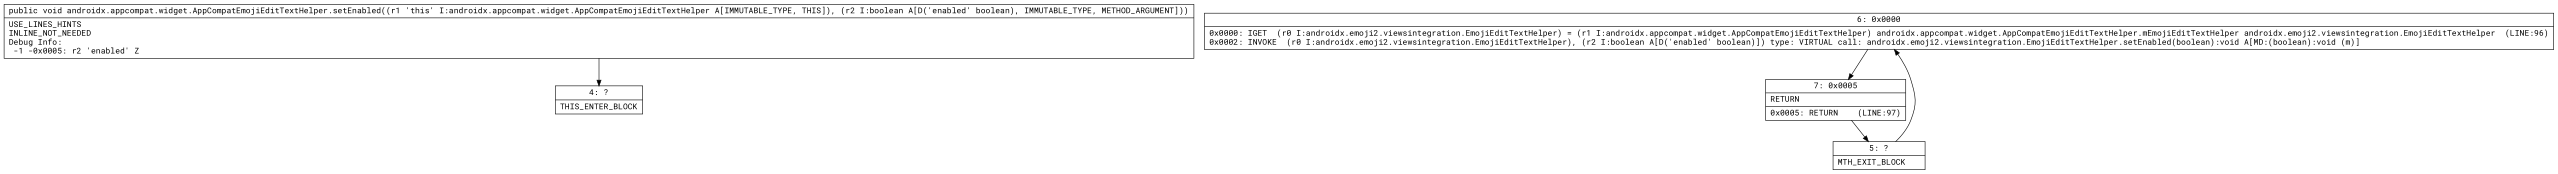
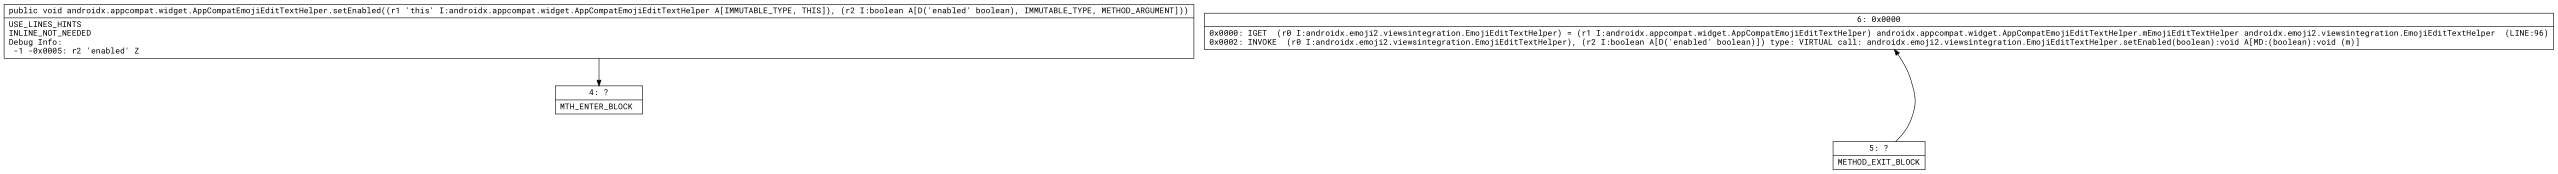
node "7: 0x0005": removed
node "4: ?": text "THIS_ENTER_BLOCK" -> "MTH_ENTER_BLOCK"
node "5: ?": text "MTH_EXIT_BLOCK" -> "METHOD_EXIT_BLOCK"
